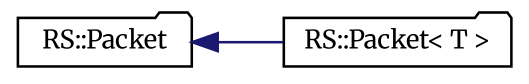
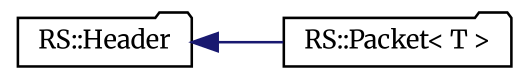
node "RS::Packet": label "RS::Packet" -> "RS::Header"
